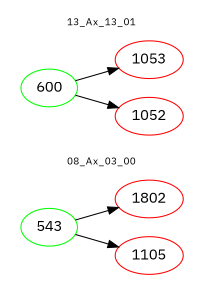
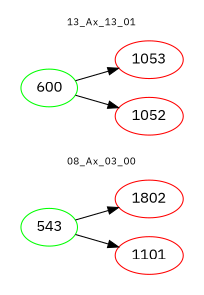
node "1105": label "1105" -> "1101"
